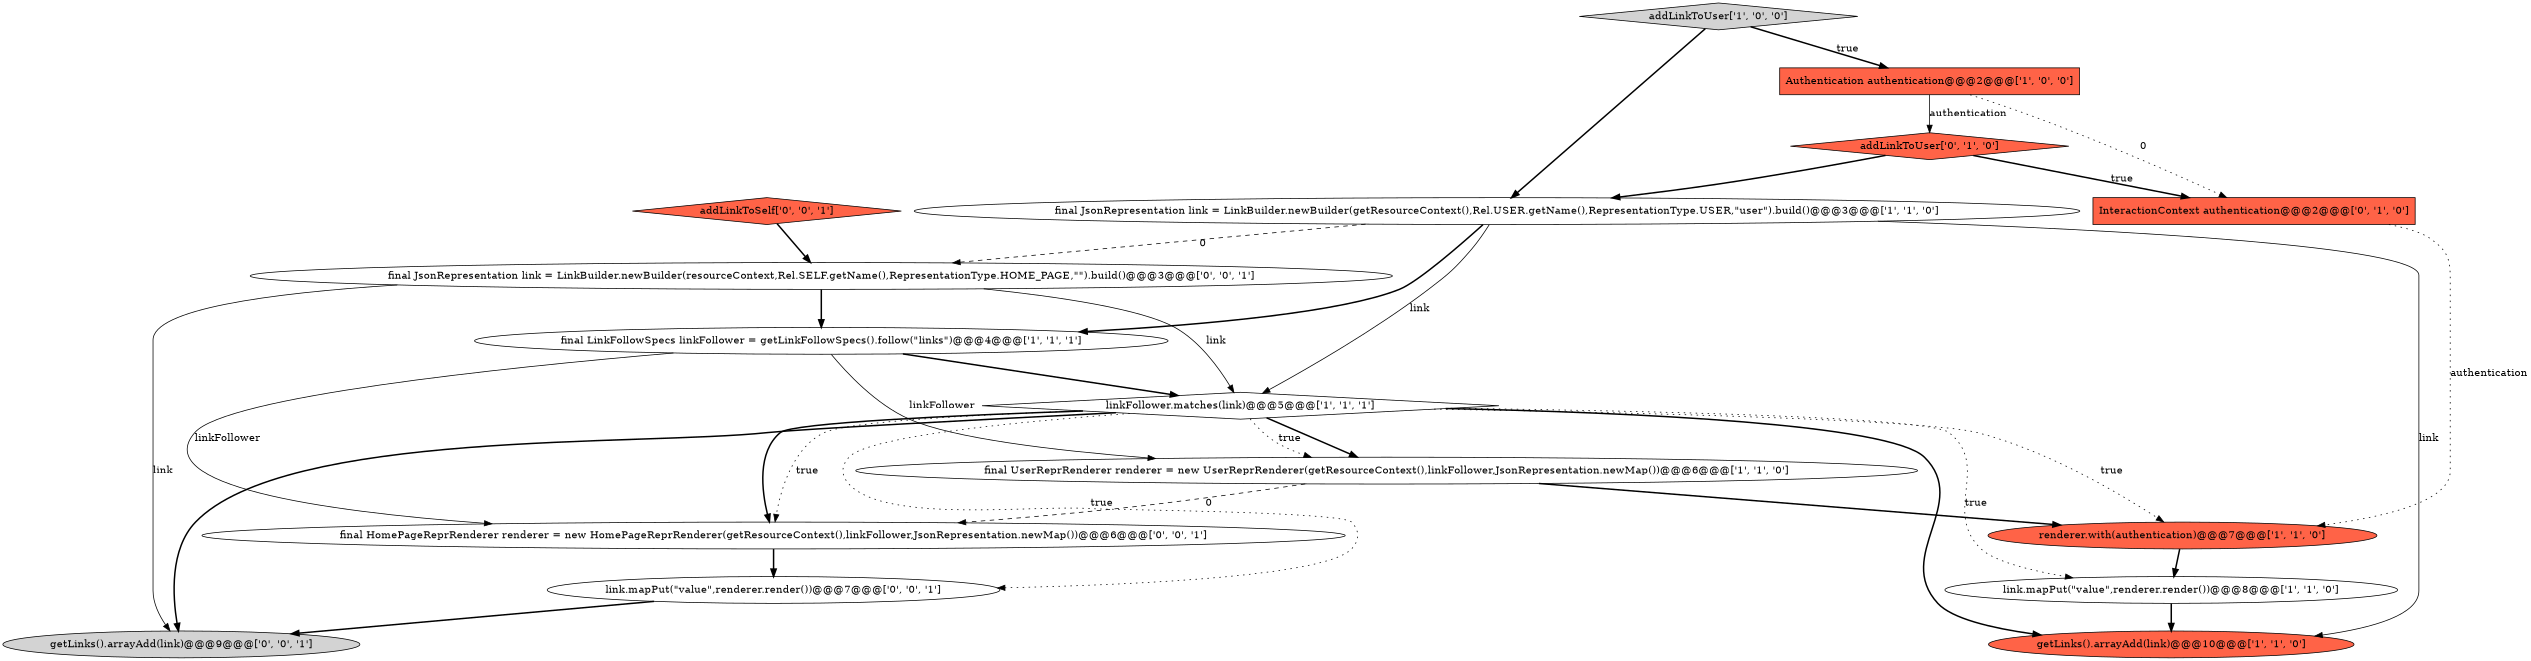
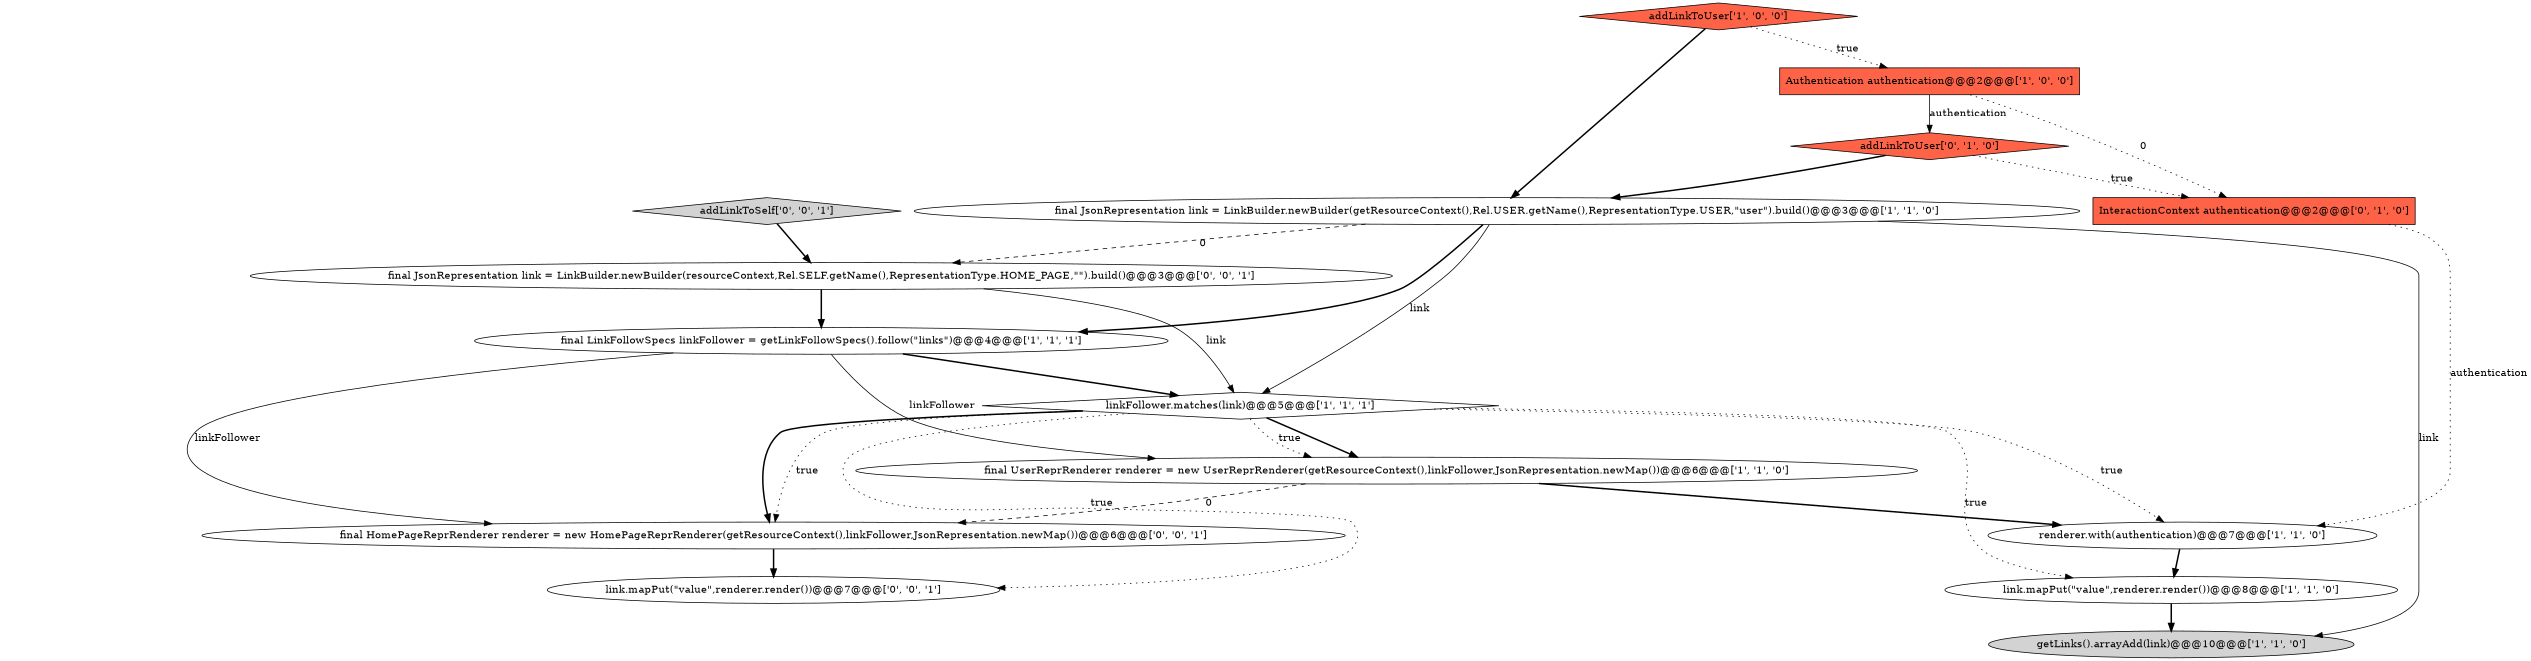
node "addLinkToUser['1', '0', '0']": fillcolor lightgray -> tomato
edge "addLinkToUser['1', '0', '0']" -> "Authentication authentication@@@2@@@['1', '0', '0']": style bold -> dotted
edge "addLinkToUser['0', '1', '0']" -> "InteractionContext authentication@@@2@@@['0', '1', '0']": style bold -> dotted
node "addLinkToSelf['0', '0', '1']": fillcolor tomato -> lightgray
edge "linkFollower.matches(link)@@@5@@@['1', '1', '1']" -> "getLinks().arrayAdd(link)@@@10@@@['1', '1', '0']": removed
node "renderer.with(authentication)@@@7@@@['1', '1', '0']": fillcolor tomato -> white
node "getLinks().arrayAdd(link)@@@9@@@['0', '0', '1']": removed
node "getLinks().arrayAdd(link)@@@10@@@['1', '1', '0']": fillcolor tomato -> lightgray
